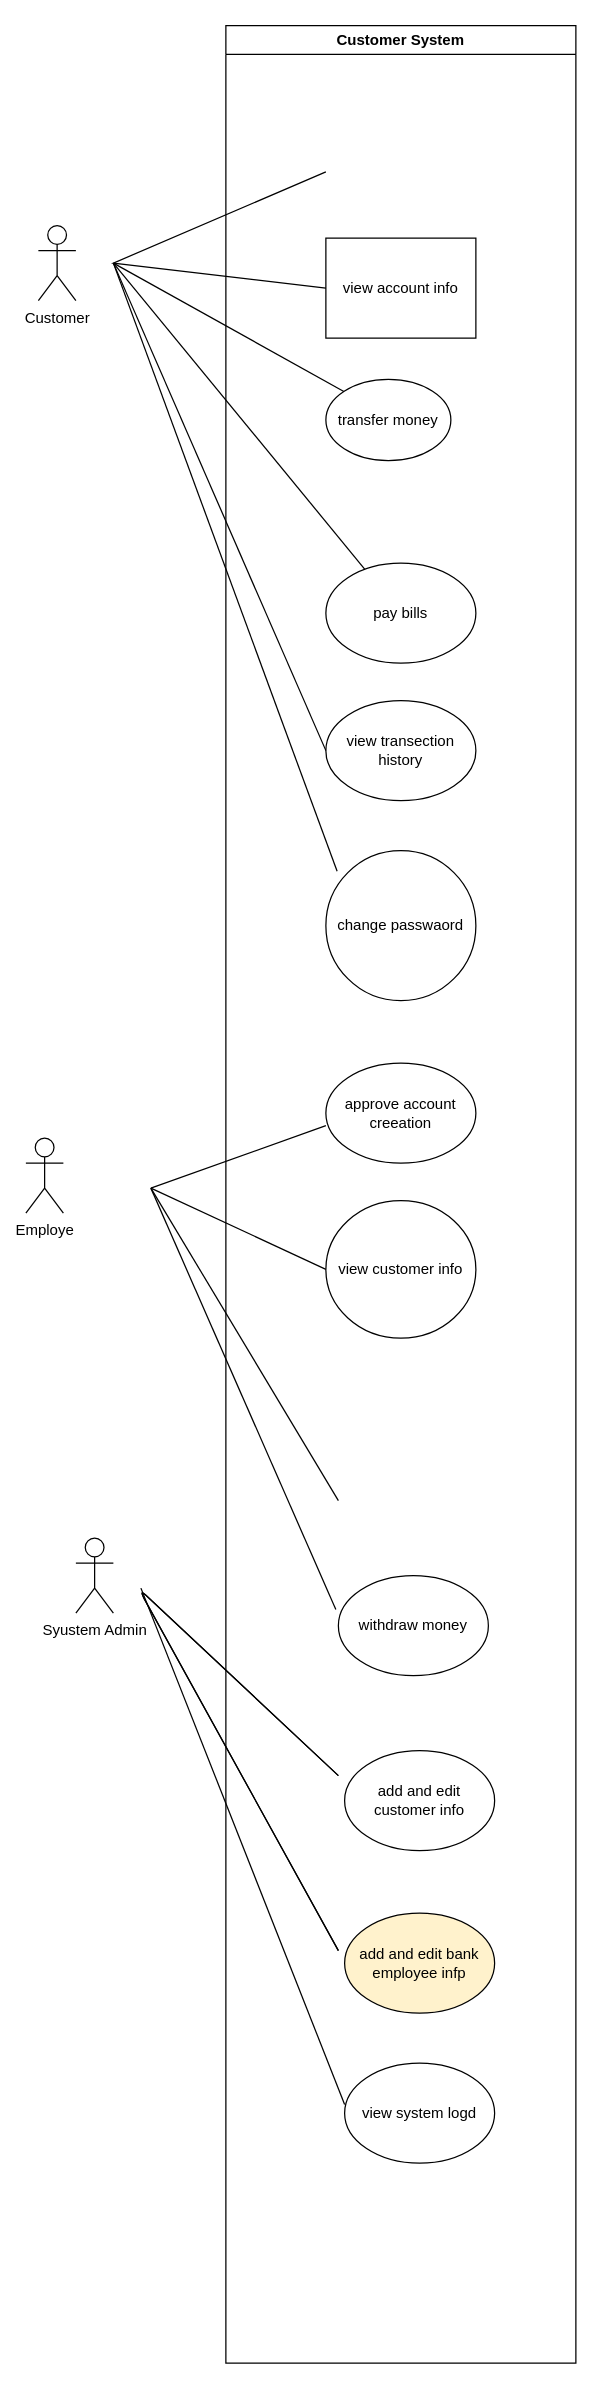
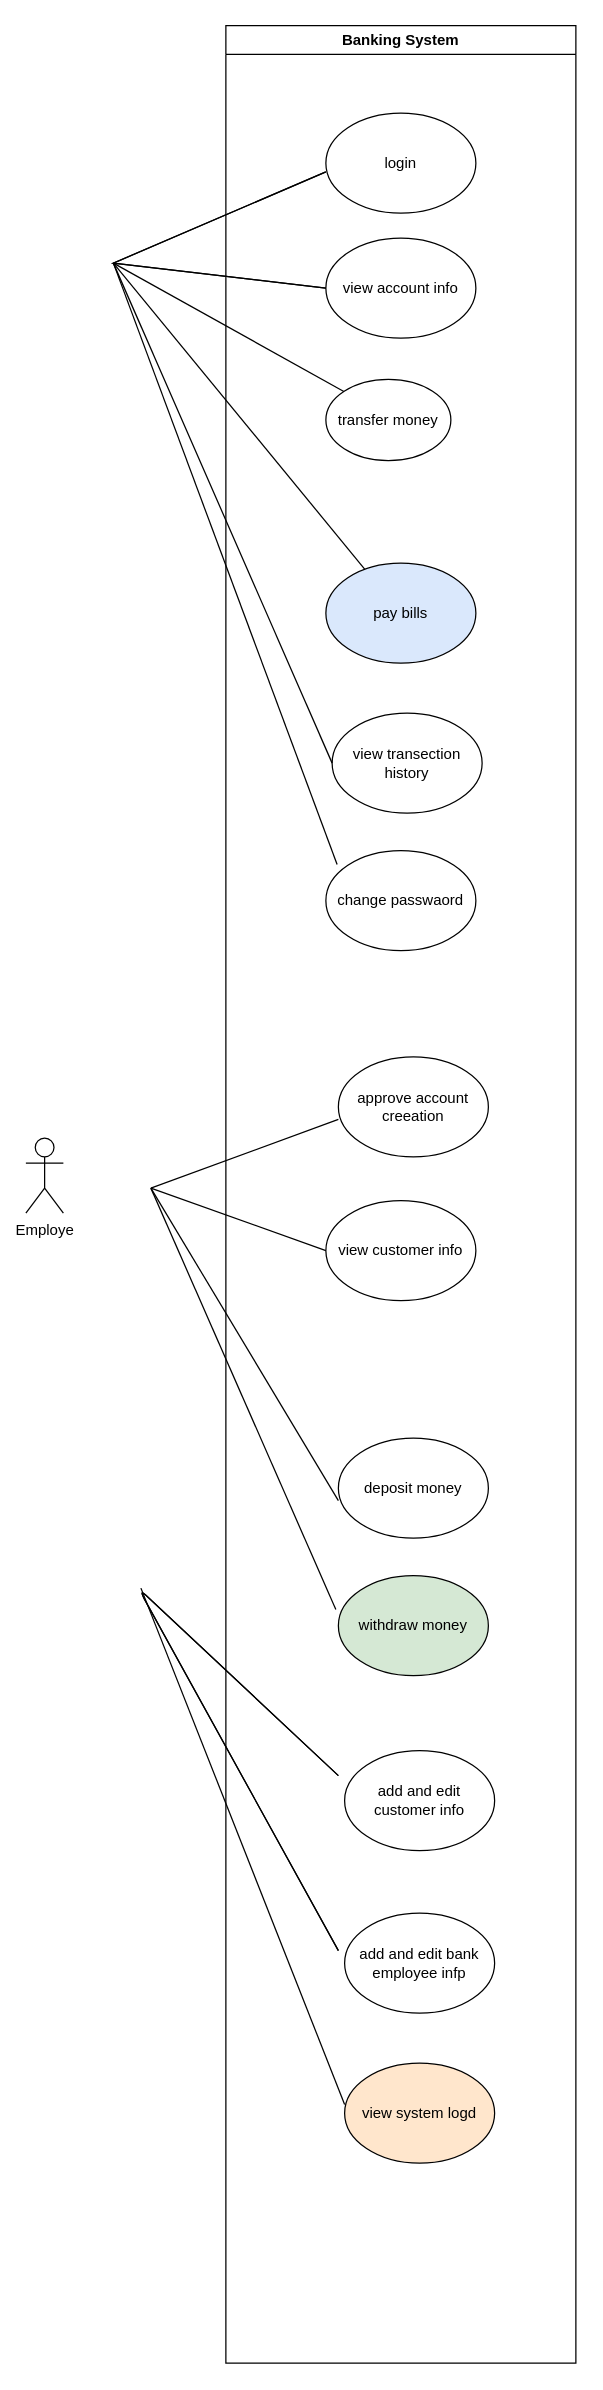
node "Customer System": label "Customer System" -> "Banking System"
node "login": added
edge "login" -- "view account info": added
node "Customer": removed
node "view account info": shape rectangle -> ellipse
node "pay bills": fillcolor #ffffff -> #dae8fc
node "view transection history": moved (401, 751) -> (407, 763)
node "change passwaord": size 150x150 -> 150x100
node "approve account creeation": moved (401, 1113) -> (413, 1107)
node "view customer info": size 150x138 -> 150x100
node "deposit money": added
node "Syustem Admin": removed
node "withdraw money": fillcolor #ffffff -> #d5e8d4
node "add and edit bank employee infp": fillcolor #fff2cc -> #ffffff
node "view system logd": fillcolor #ffffff -> #ffe6cc
